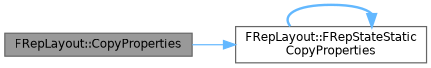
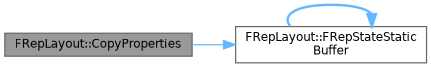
node "FRepLayout::FRepStateStatic CopyProperties": label "FRepLayout::FRepStateStatic CopyProperties" -> "FRepLayout::FRepStateStatic Buffer"
